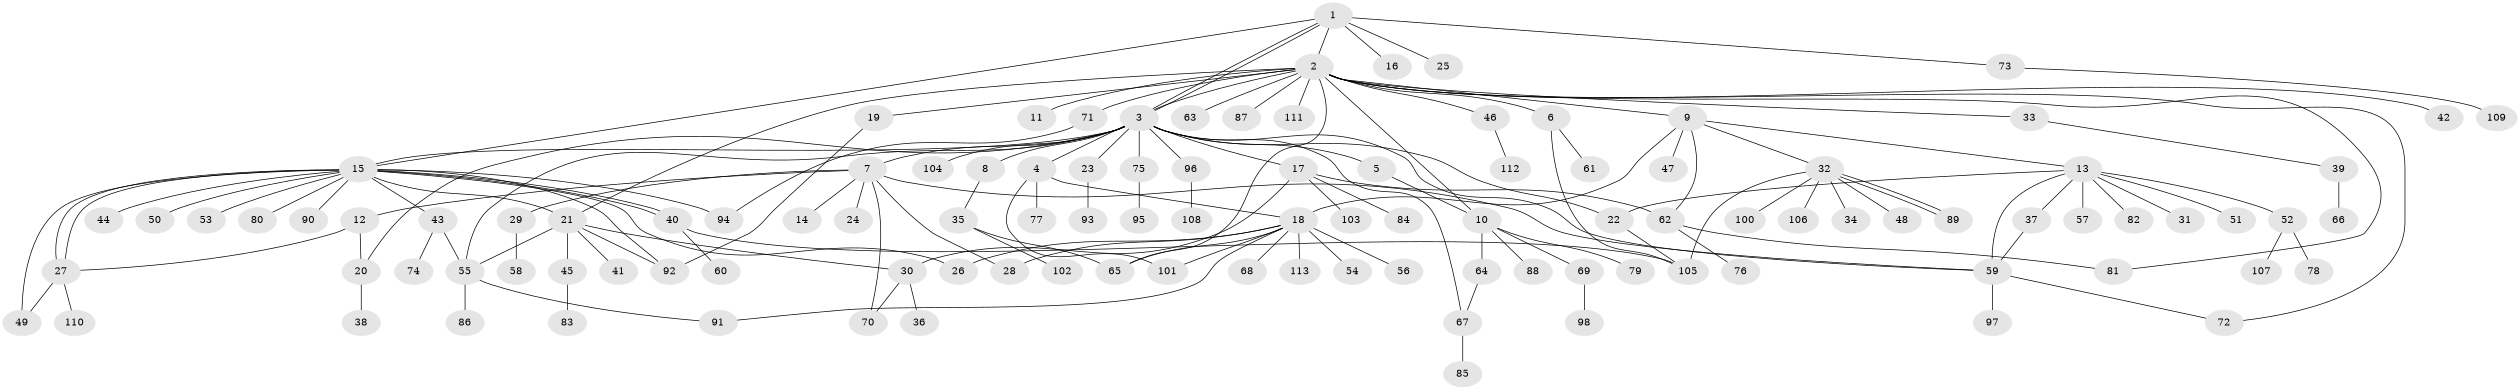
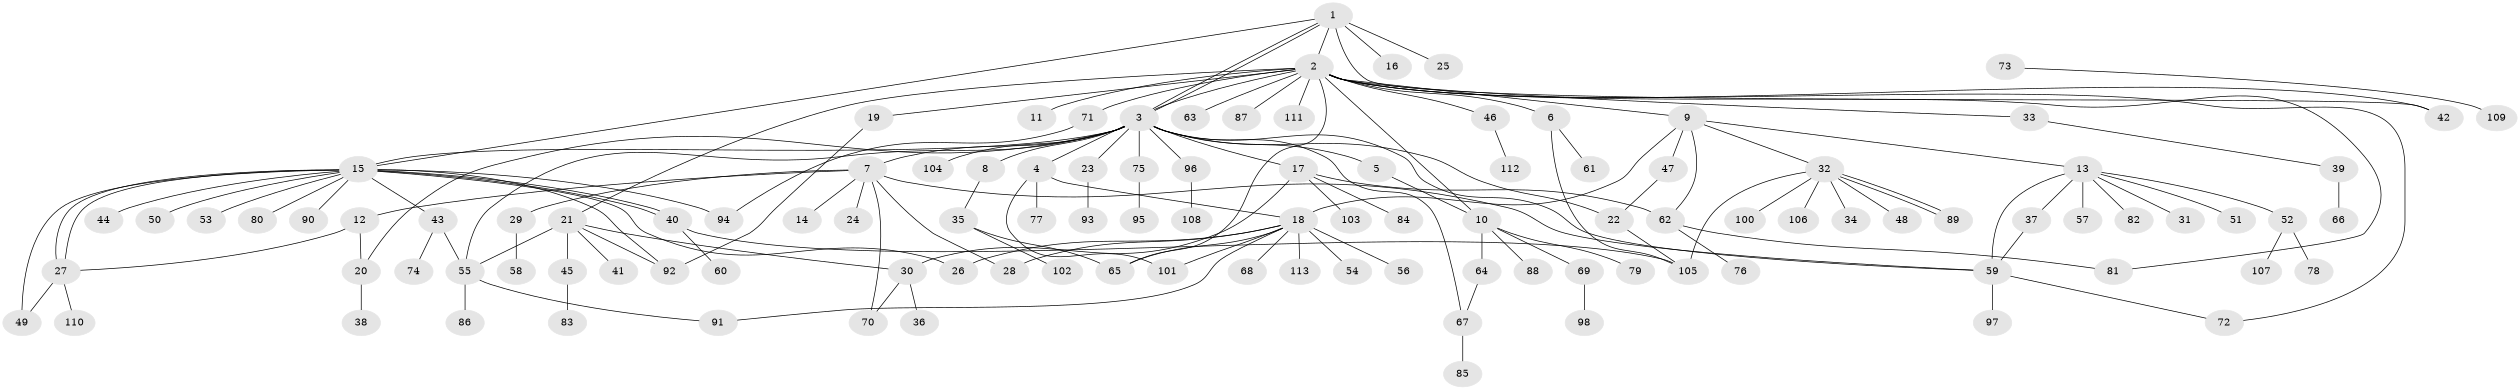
edge "1" -- "73": now "1" -- "42"
edge "13" -- "22": now "47" -- "22"
edge "15" -- "21": removed
